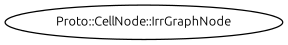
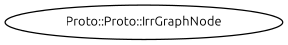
node "Proto::CellNode::IrrGraphNode": label "Proto::CellNode::IrrGraphNode" -> "Proto::Proto::IrrGraphNode"
